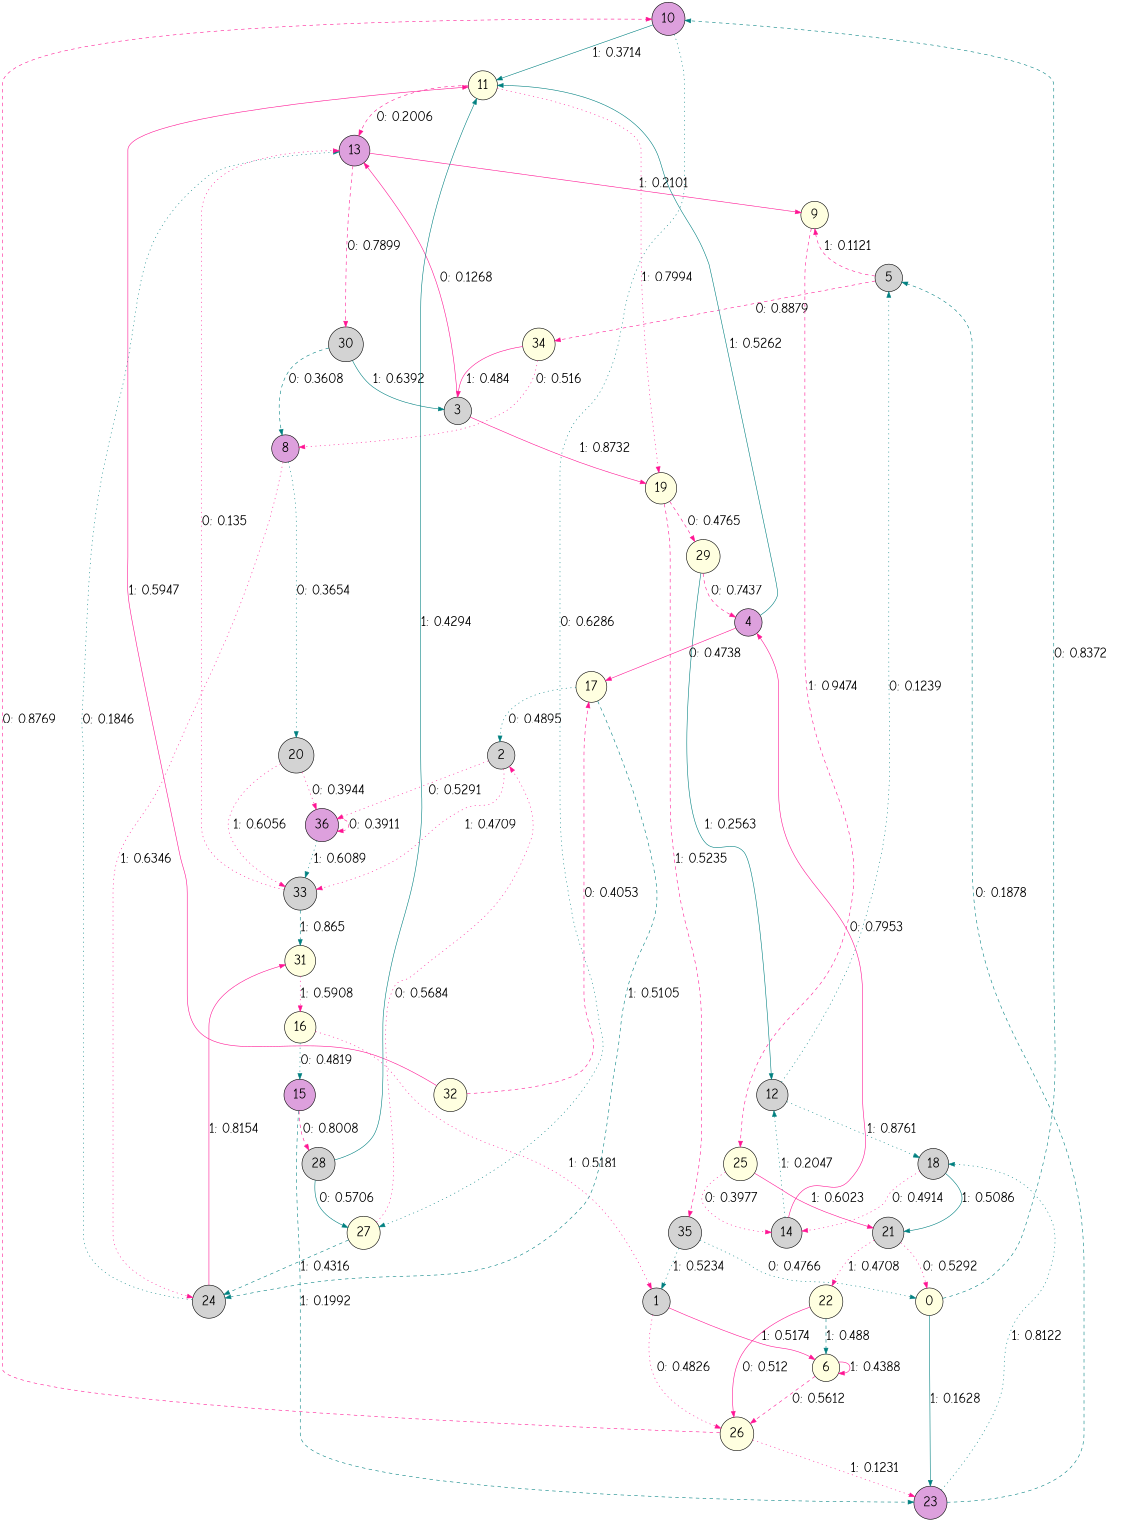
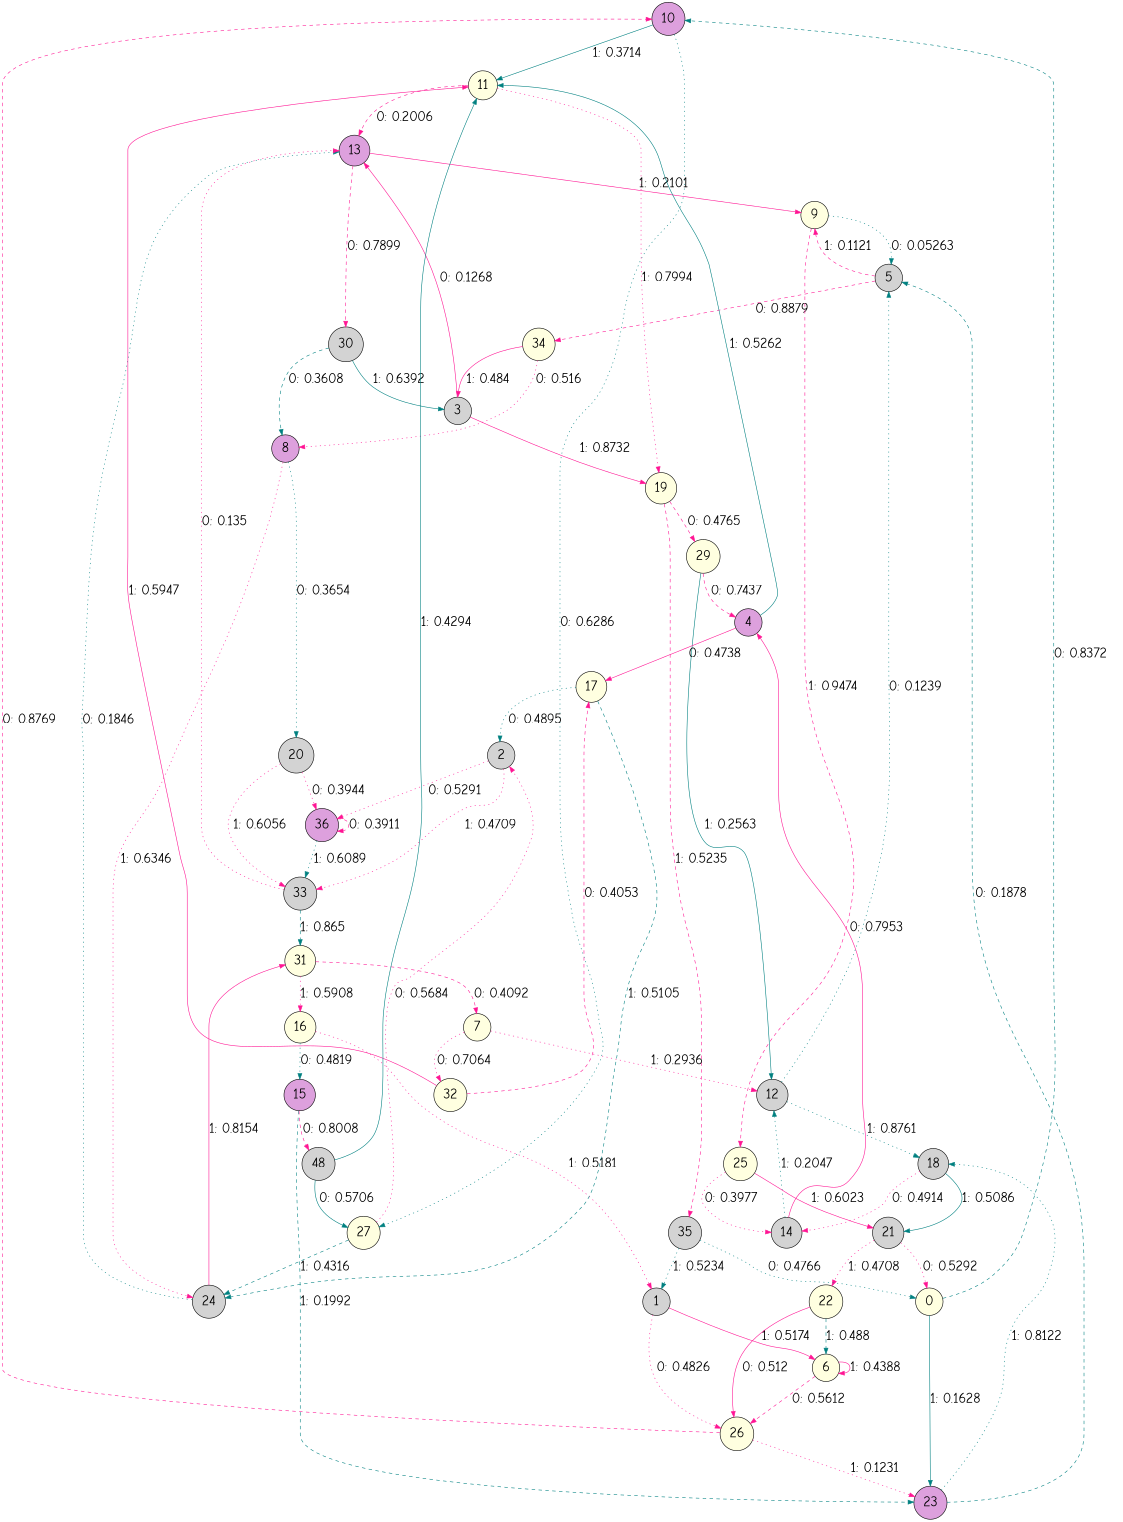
edge "9" -> "5": added, label "0: 0.05263"
node "7": added
node "28": label "28" -> "48"
